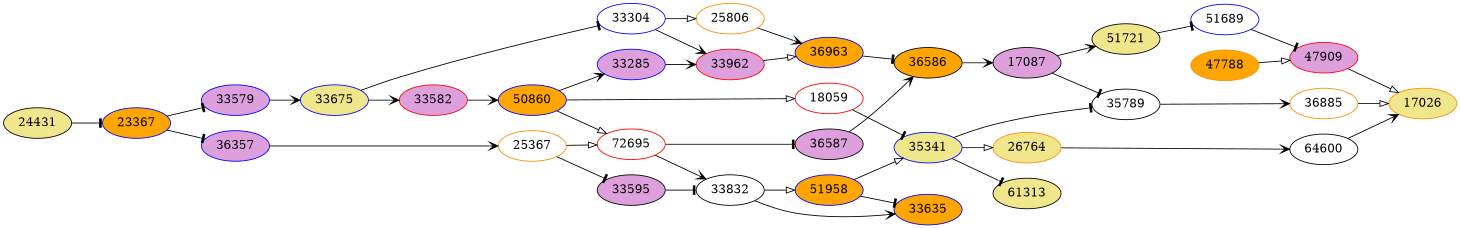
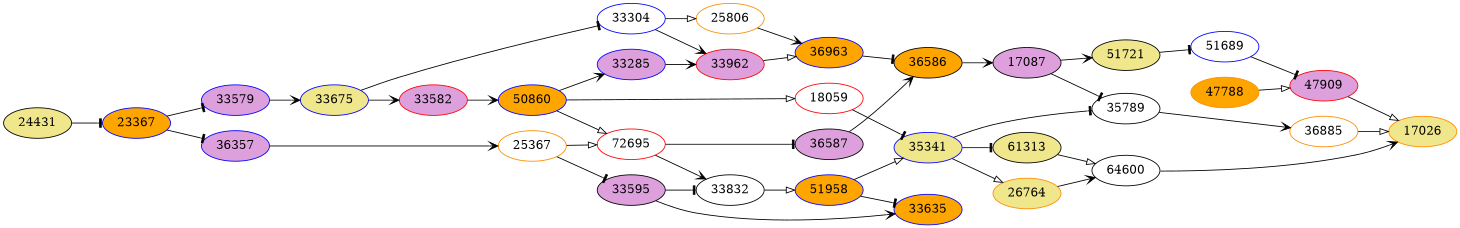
edge "61313" -> "64600": added
edge "33832" -> "33635": now "33595" -> "33635"
